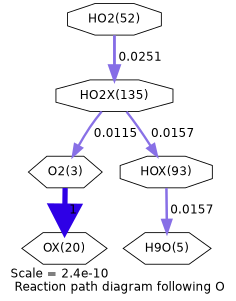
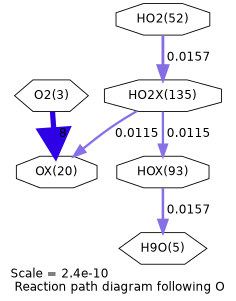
edge "HO2(52)" -> "HO2X(135)": label " 0.0251" -> " 0.0157"
edge "HO2X(135)" -> "O2(3)": now "HO2X(135)" -> "OX(20)"
edge "HO2X(135)" -> "HOX(93)": label " 0.0157" -> " 0.0115"
edge "O2(3)" -> "OX(20)": label " 1" -> " 8"
node "OX(20)": shape hexagon -> octagon
